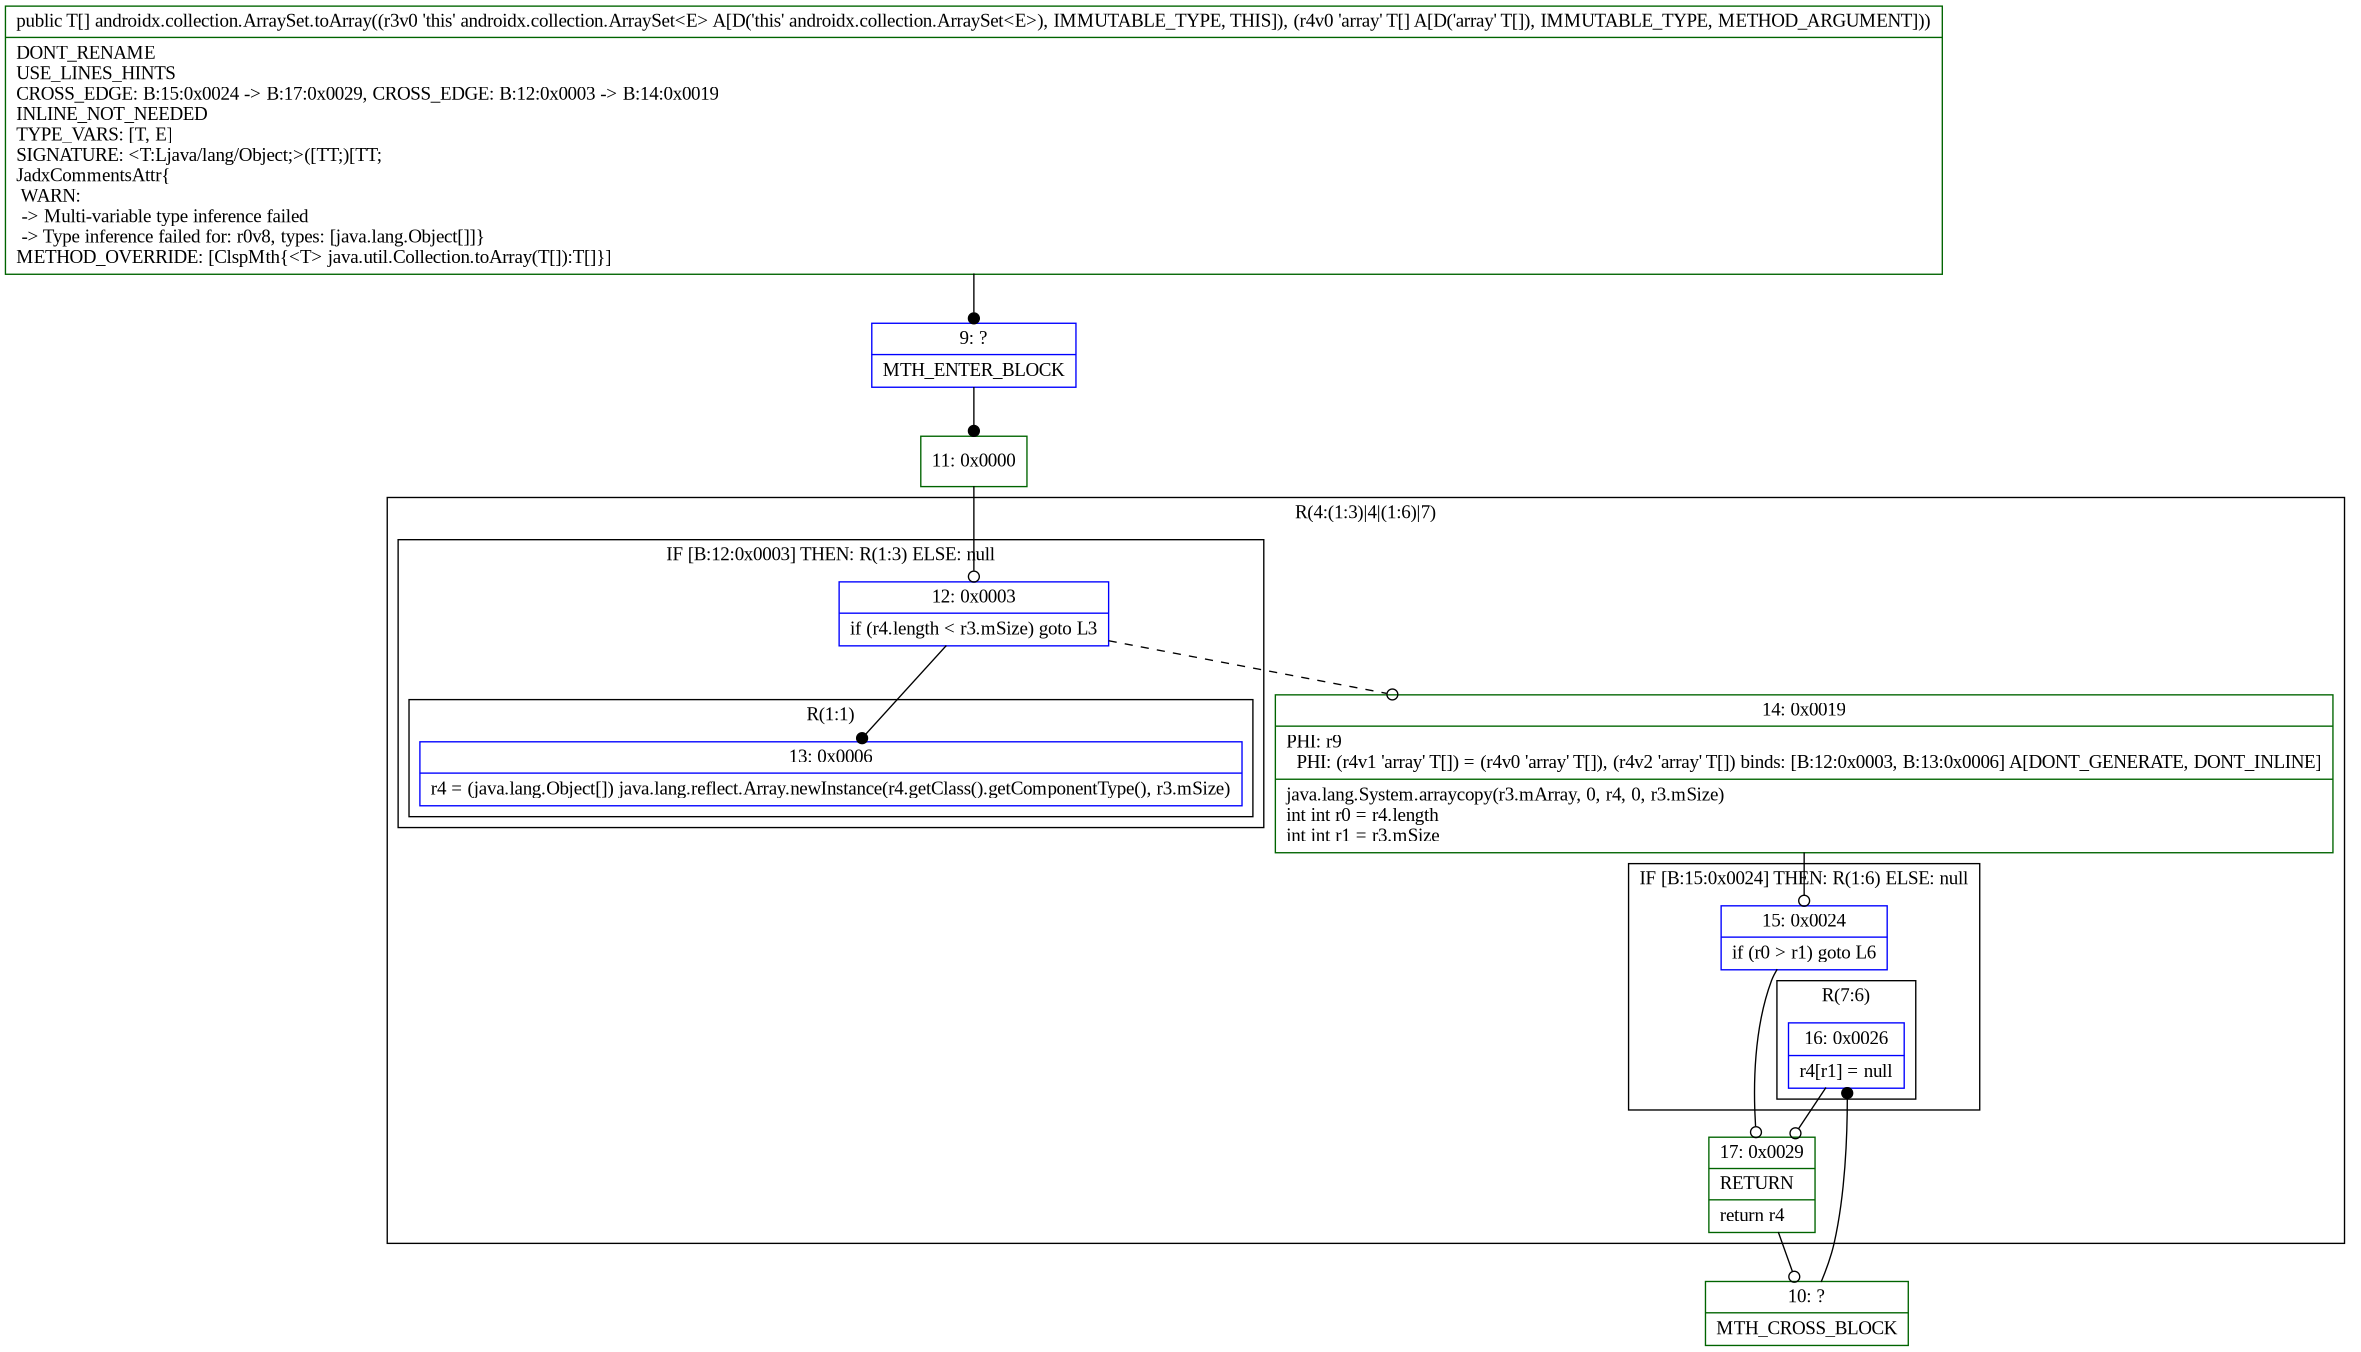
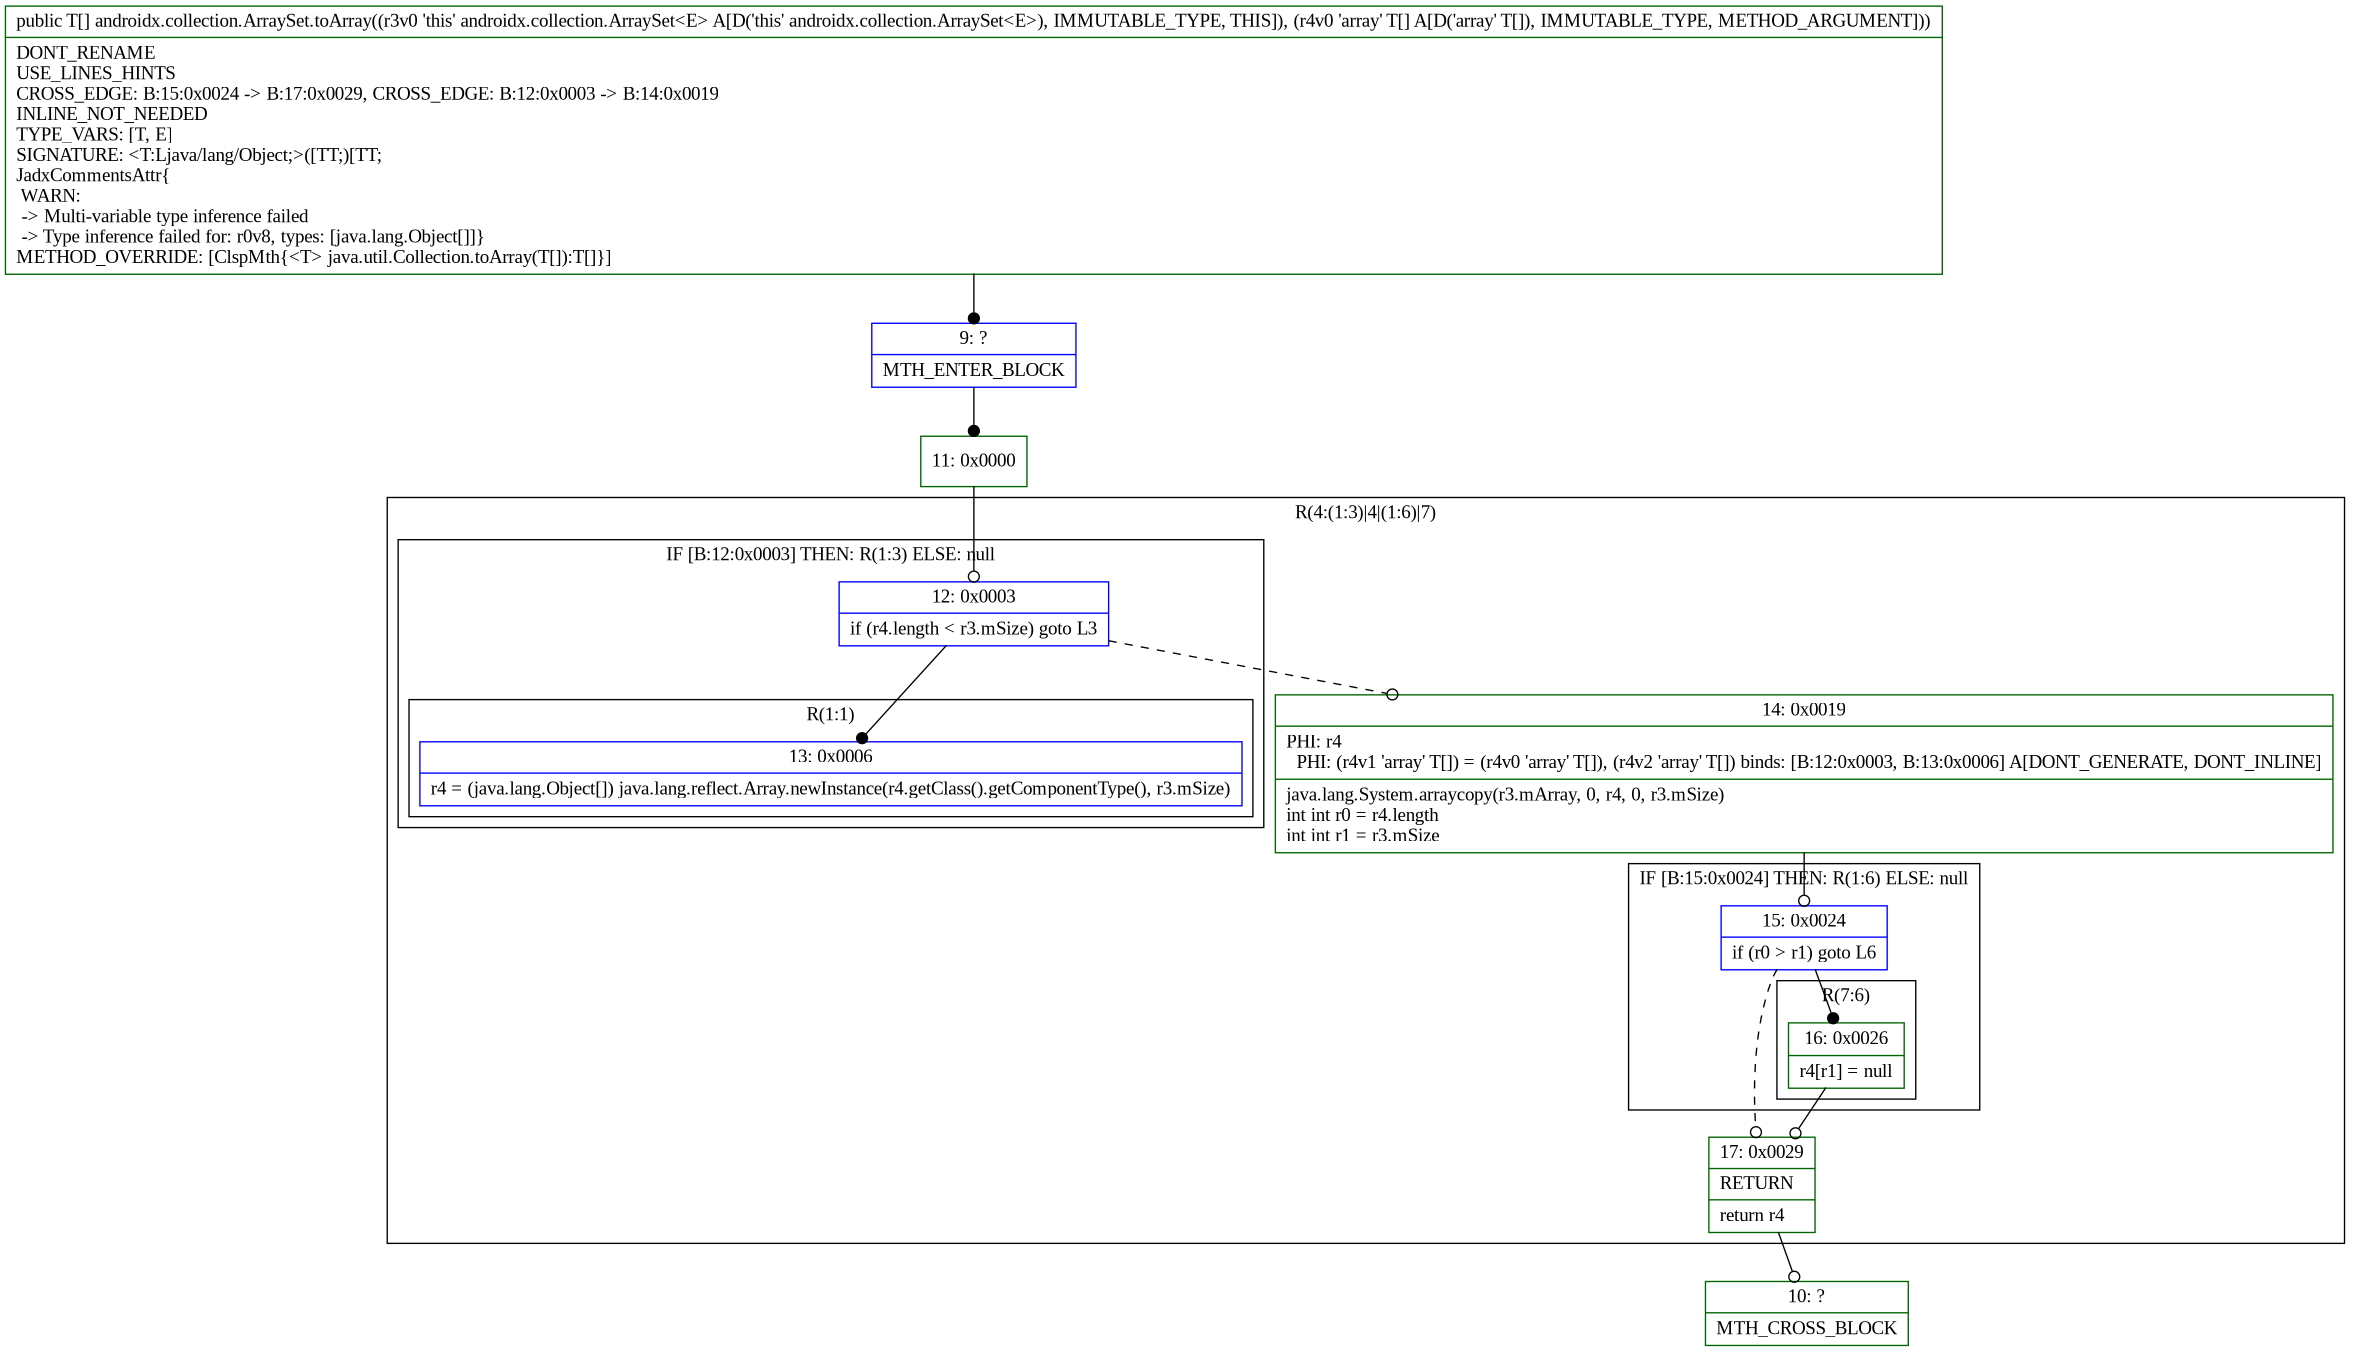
node "14: 0x0019": text "PHI: r9" -> "PHI: r4"
edge "15: 0x0024" -> "17: 0x0029": style solid -> dashed
node "16: 0x0026": color blue -> darkgreen
edge "10: ?" -> "16: 0x0026": now "15: 0x0024" -> "16: 0x0026"
